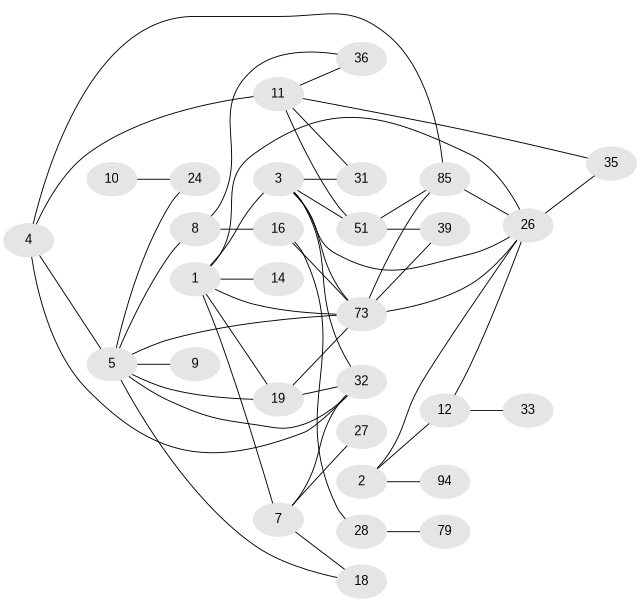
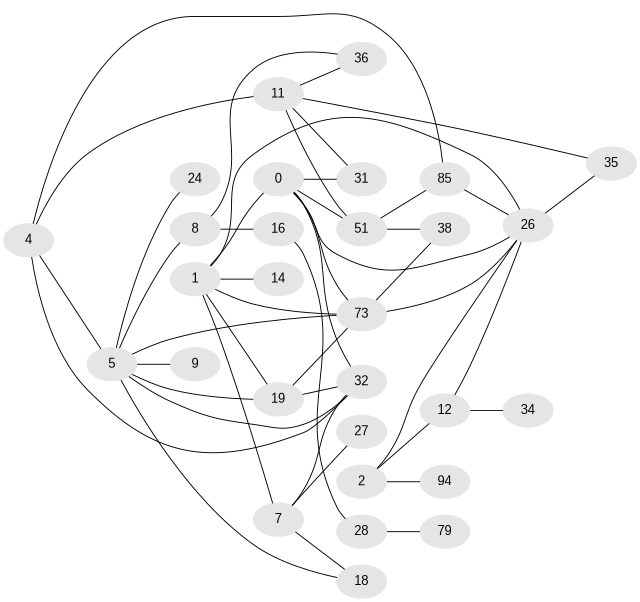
node "10": removed
node "3": label "3" -> "0"
node "39": label "39" -> "38"
edge "85" -- "73": removed
edge "16" -- "73": removed
node "33": label "33" -> "34"
